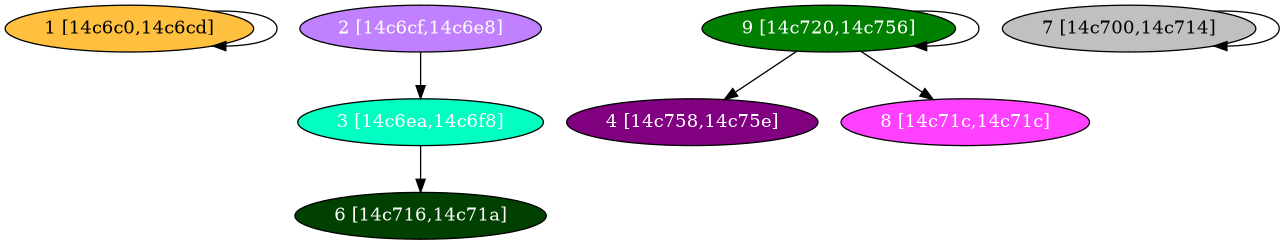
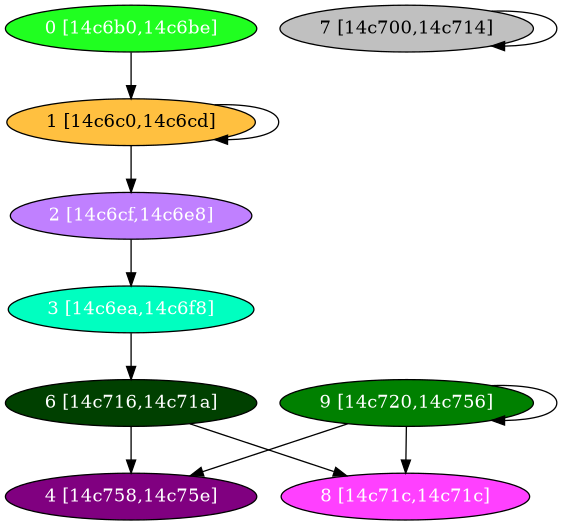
node "0 [14c6b0,14c6be]": added
edge "1 [14c6c0,14c6cd]" -> "2 [14c6cf,14c6e8]": added
edge "6 [14c716,14c71a]" -> "4 [14c758,14c75e]": added
edge "6 [14c716,14c71a]" -> "8 [14c71c,14c71c]": added
